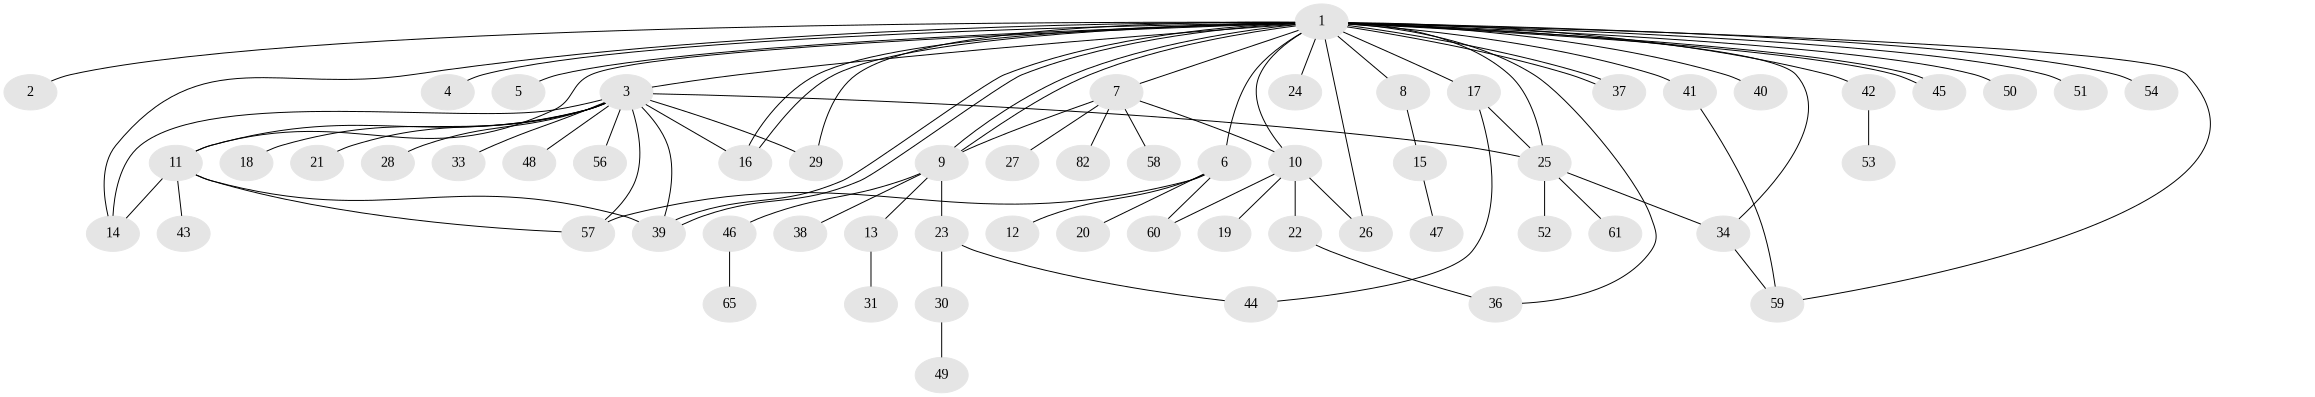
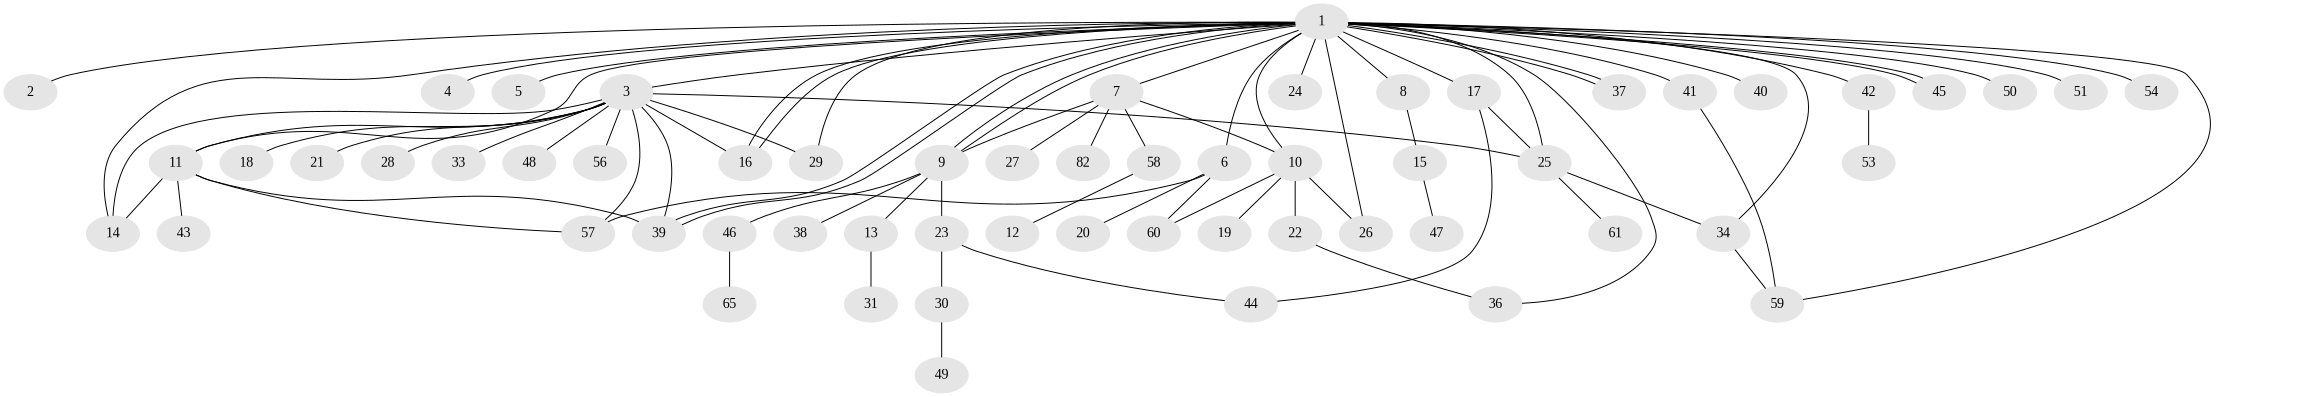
edge "6" -- "12": now "58" -- "12"
node "52": removed
